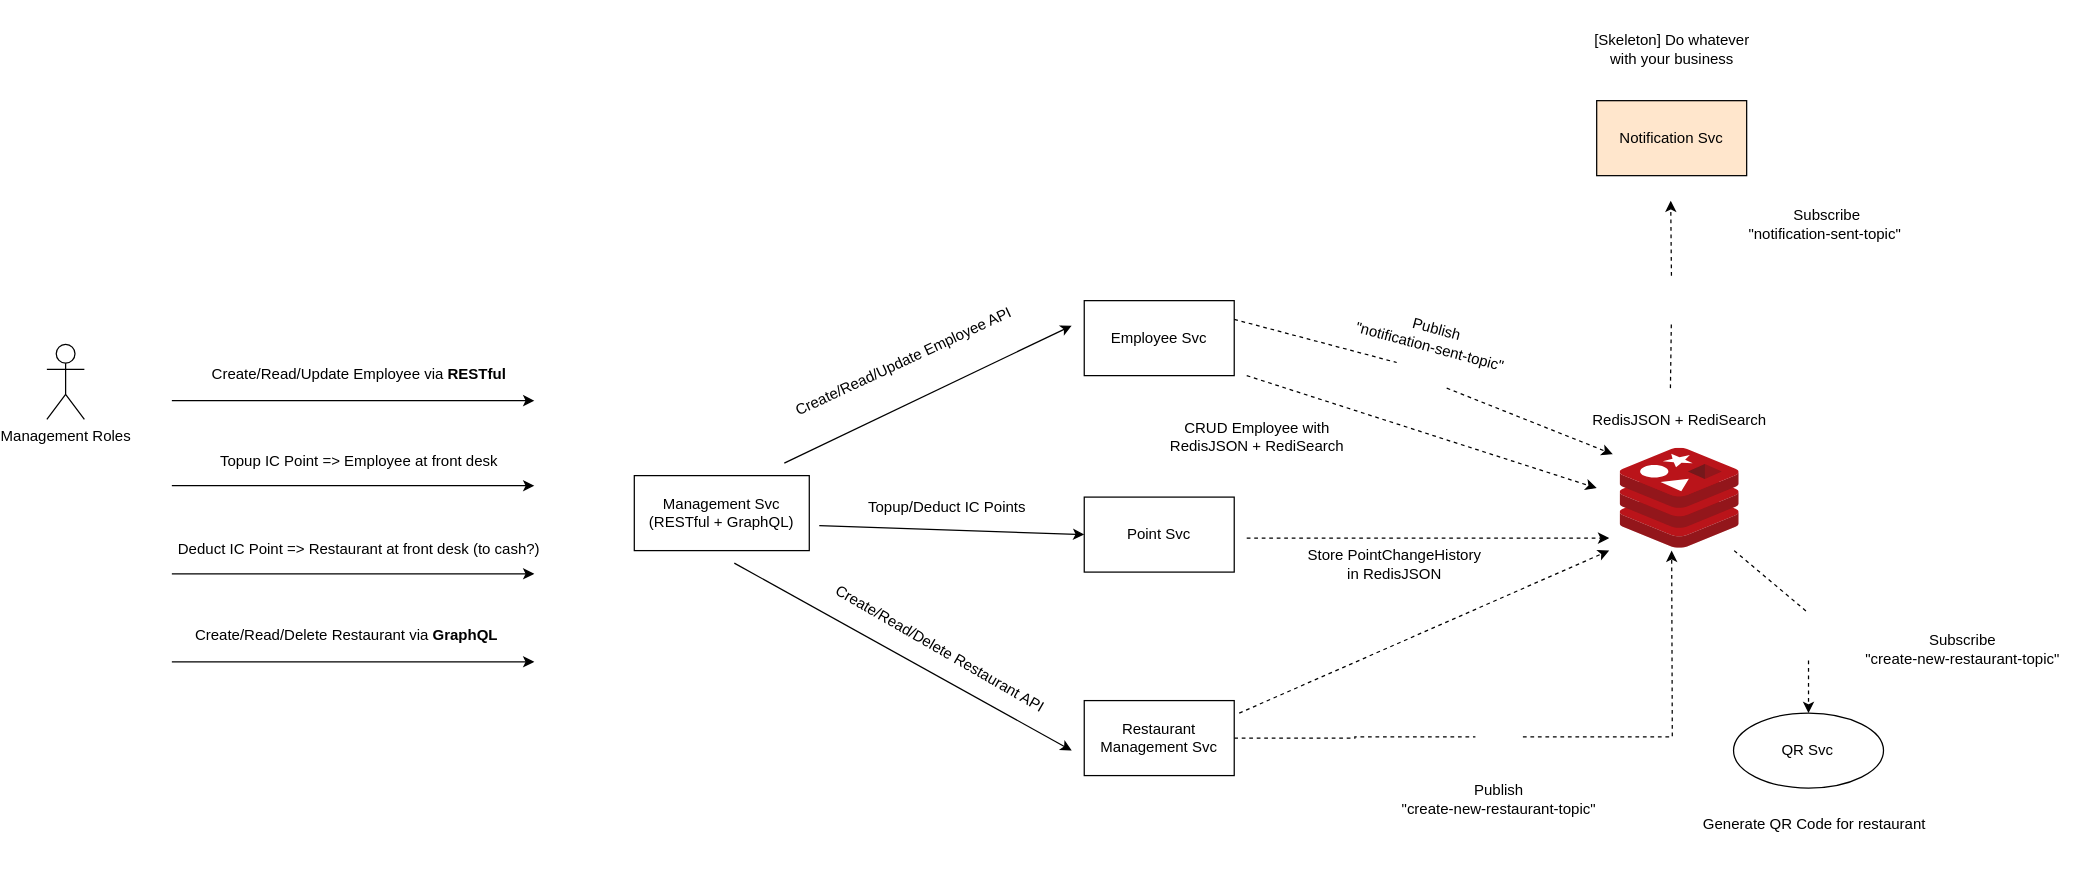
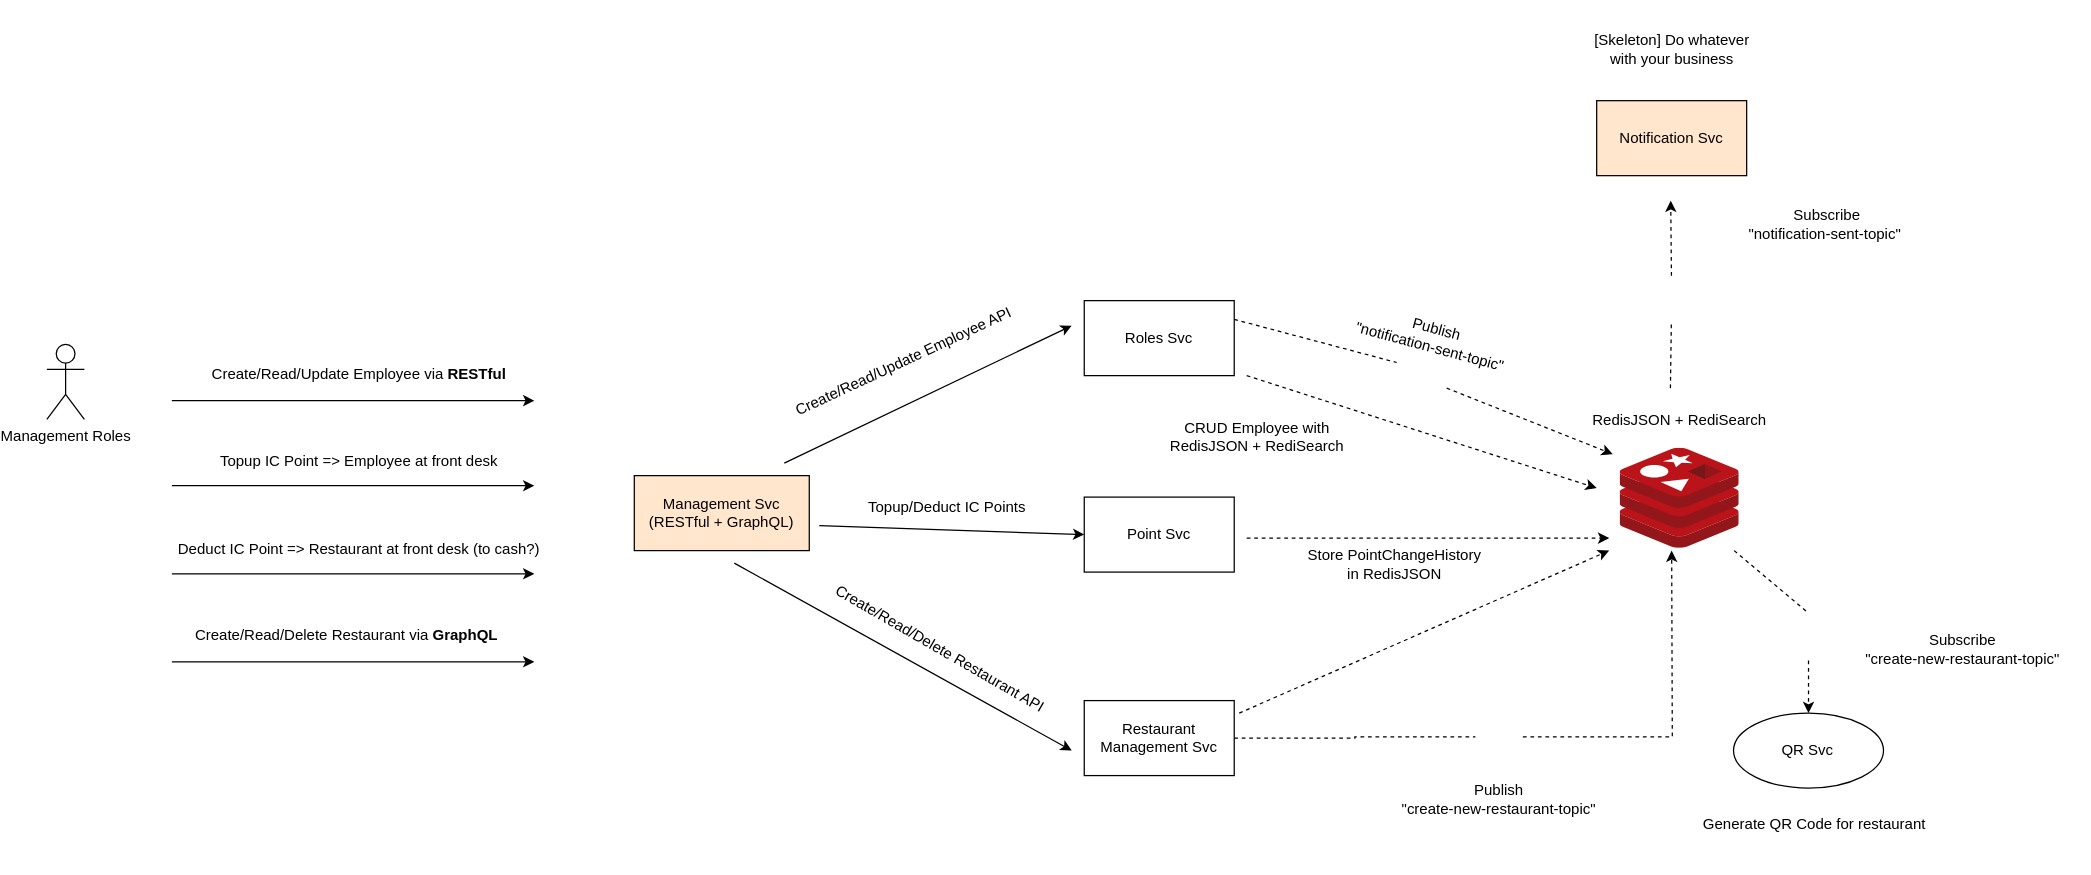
node "Employee Svc": label "Employee Svc" -> "Roles Svc"
node "Management Svc (RESTful + GraphQL)": fillcolor #ffffff -> #ffe6cc
